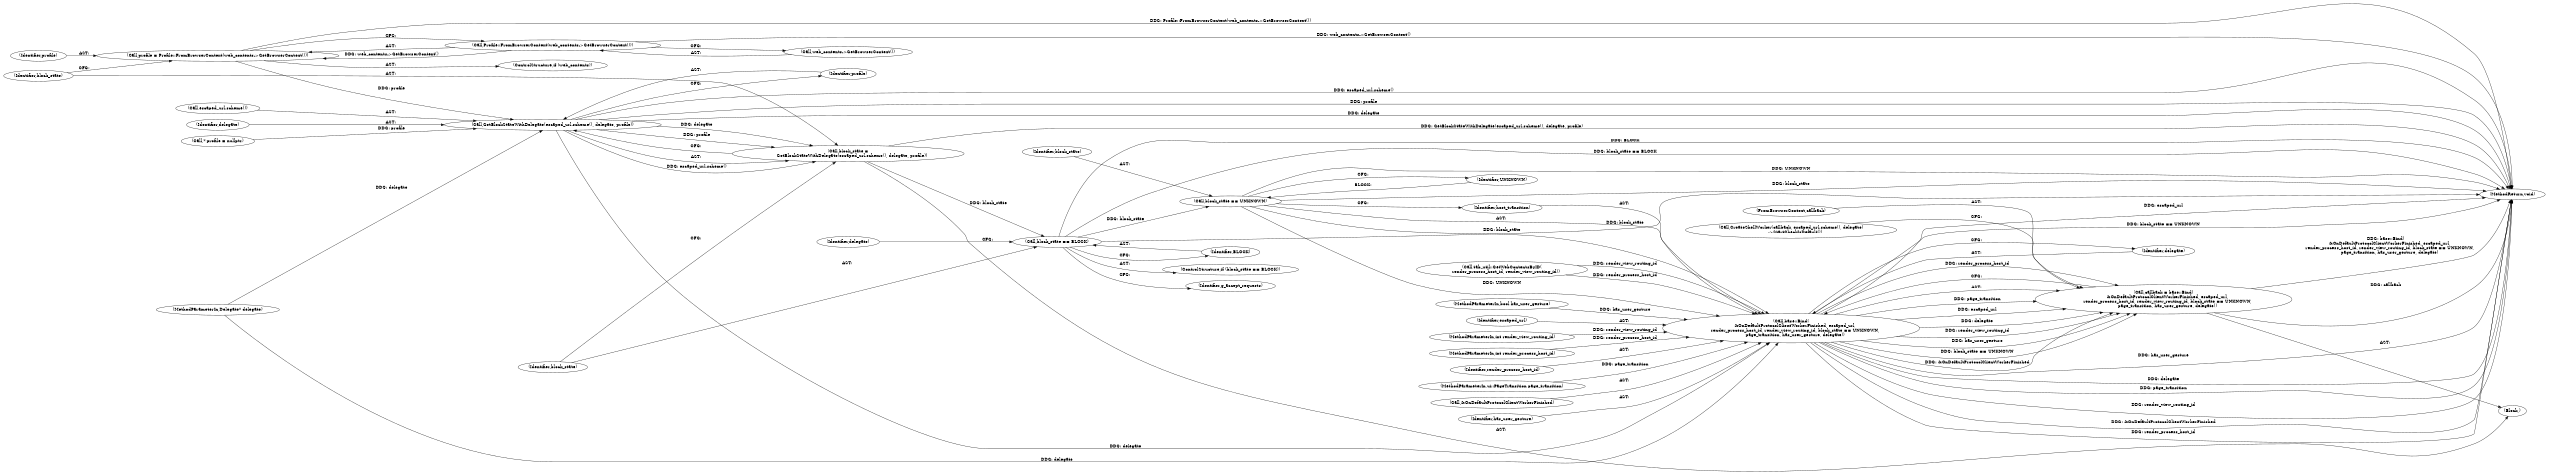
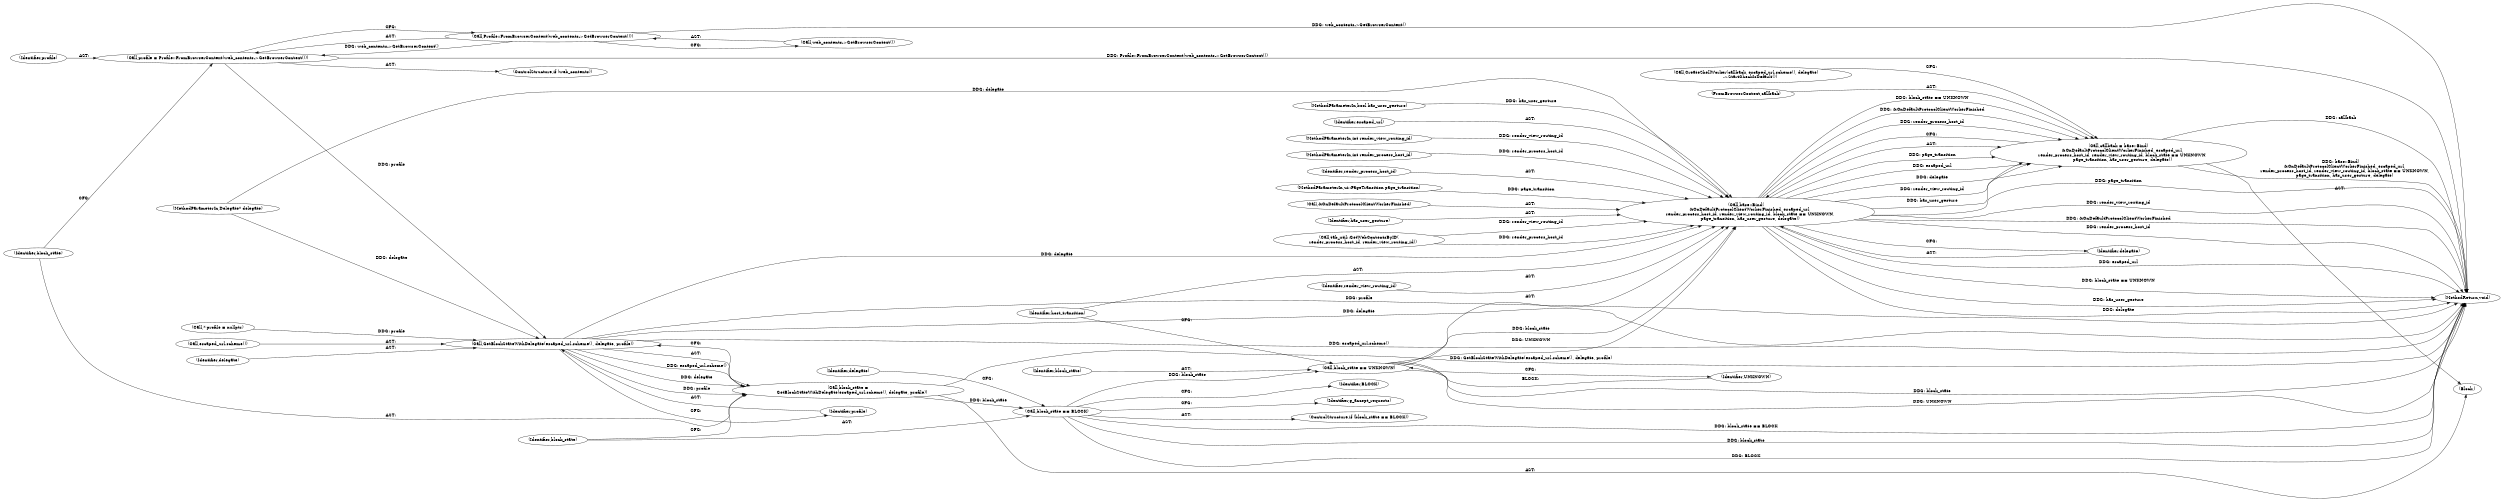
edge "(Call,block_state == UNKNOWN)" -> "(Identifier,host_transition)": reversed
edge "(Identifier,BLOCK)" -> "(Call,block_state == BLOCK)": removed, label "AST:"
node "(Identifier,render_view_routing_id)": added
